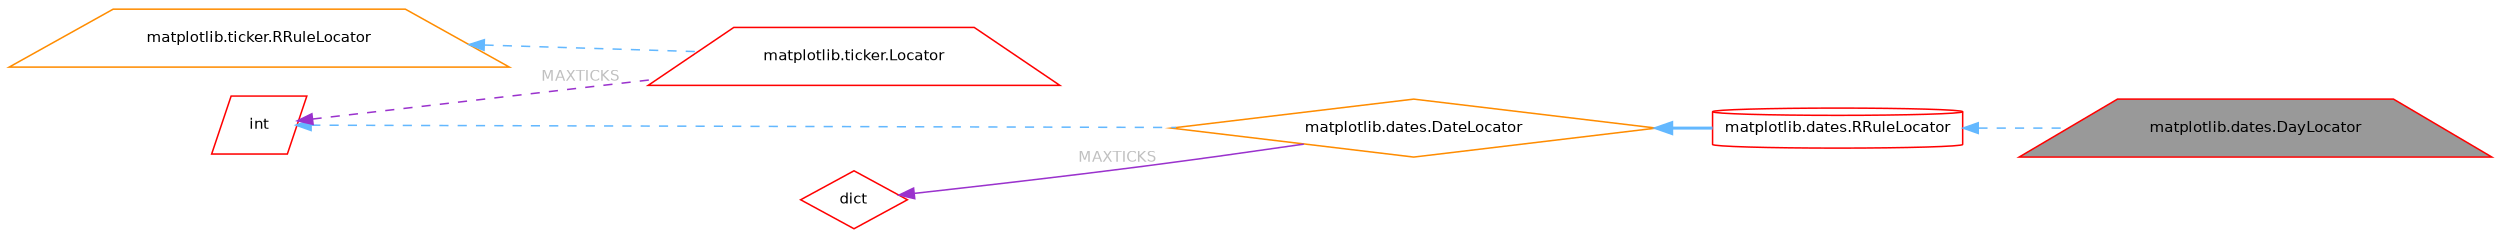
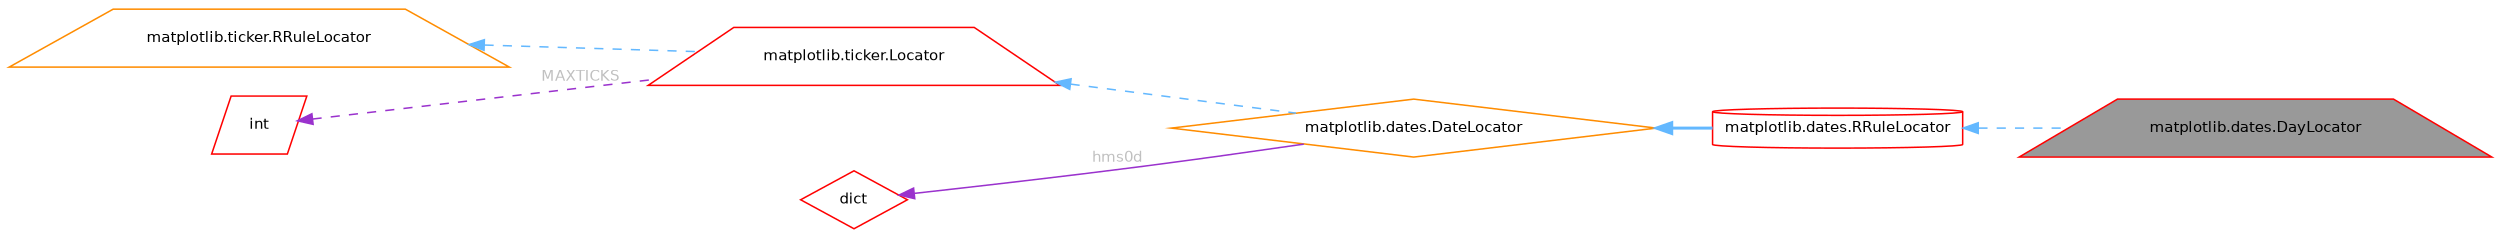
edge "matplotlib.dates.DateLocator" -> "int": now "matplotlib.dates.DateLocator" -> "matplotlib.ticker.Locator"
edge "matplotlib.dates.DateLocator" -> "dict": label " MAXTICKS" -> " hms0d"
